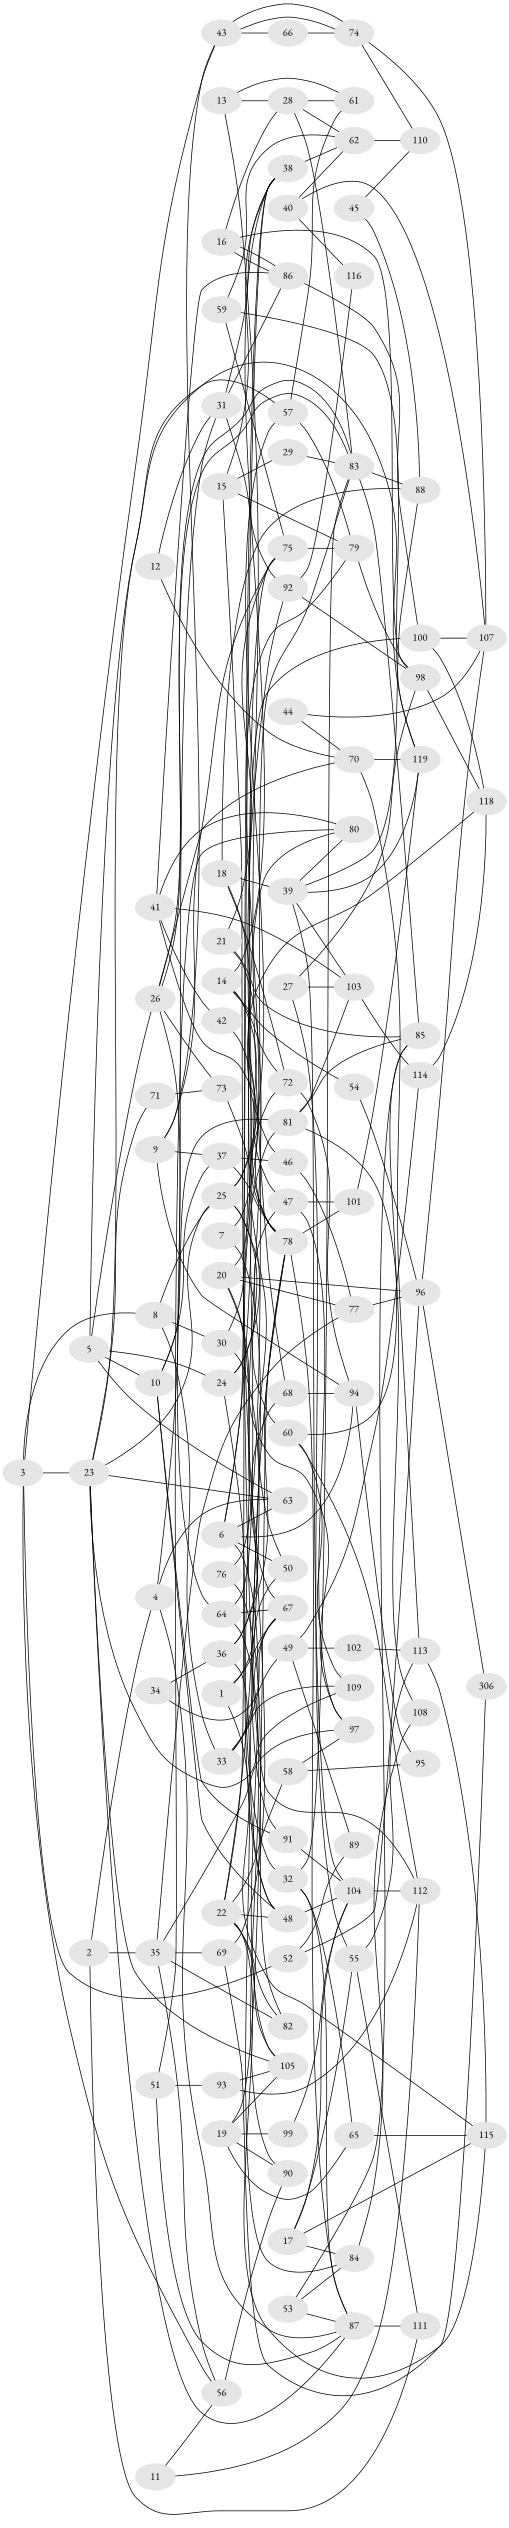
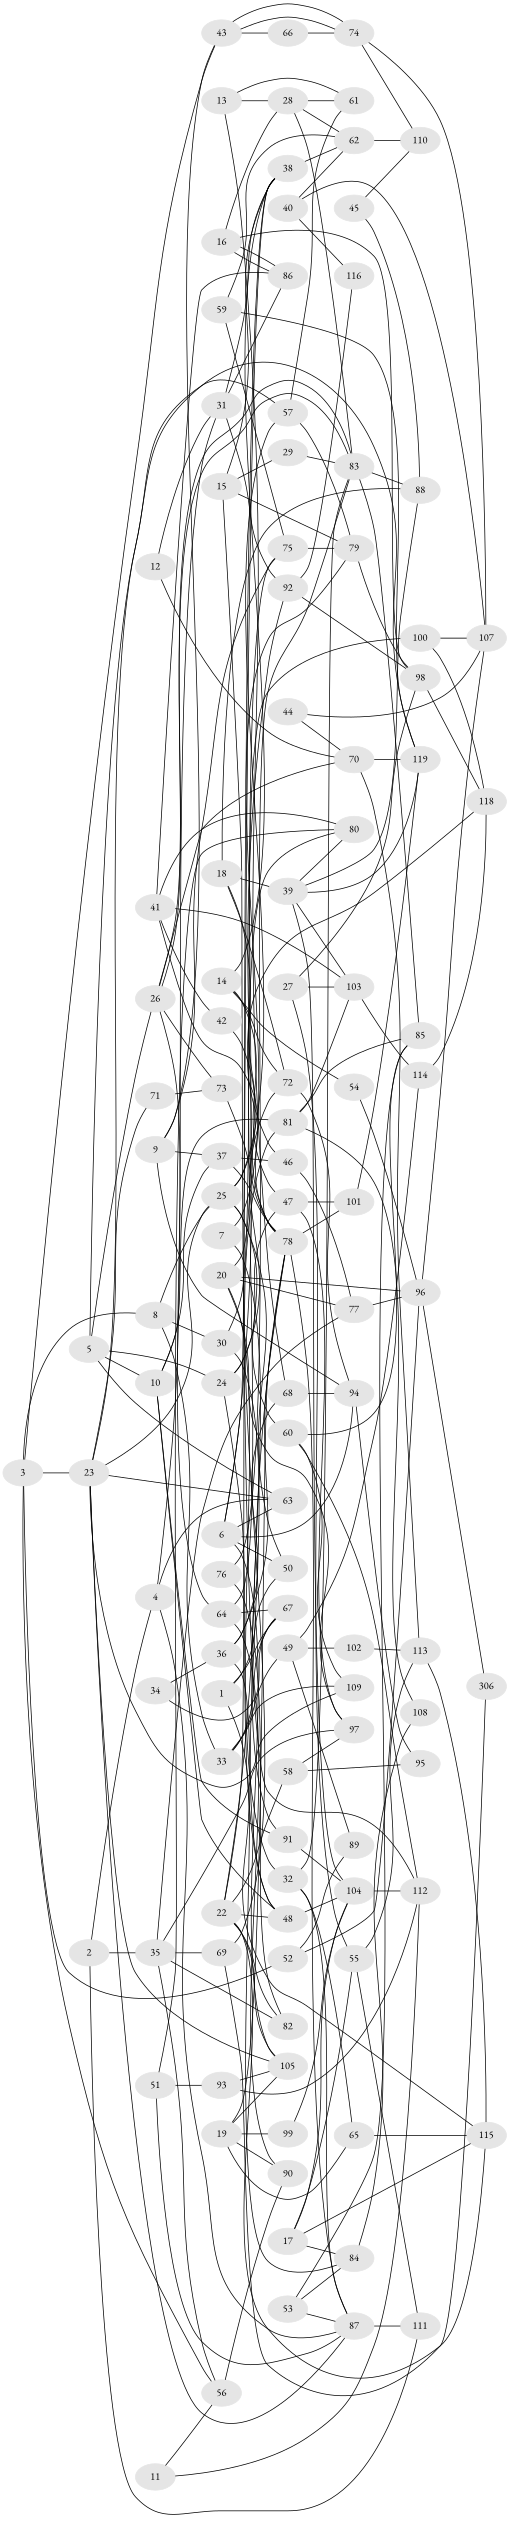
edge "86" -- "100": removed
node "21": removed
